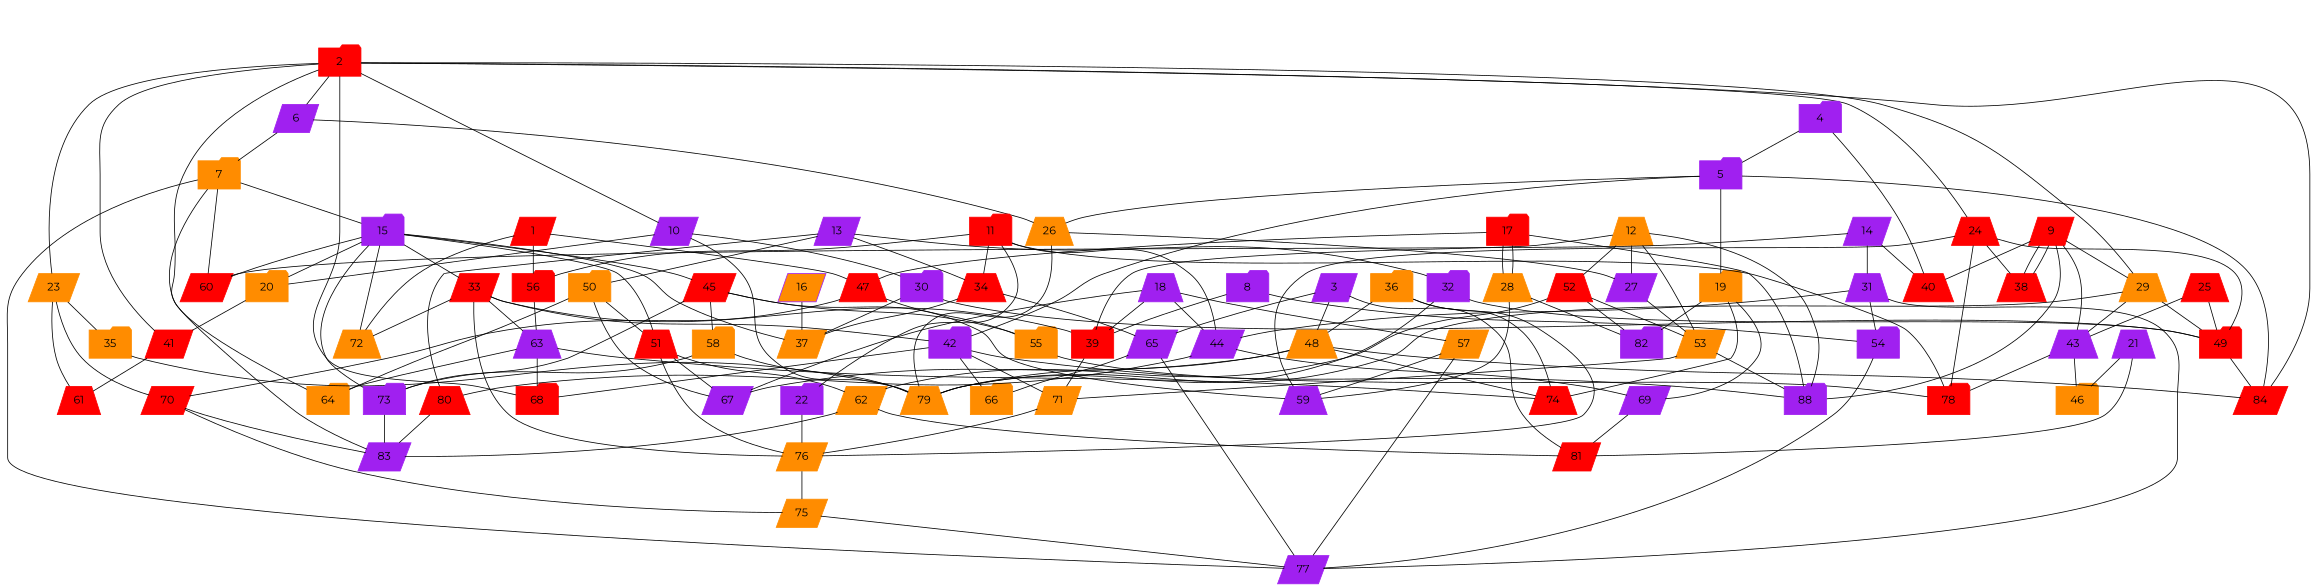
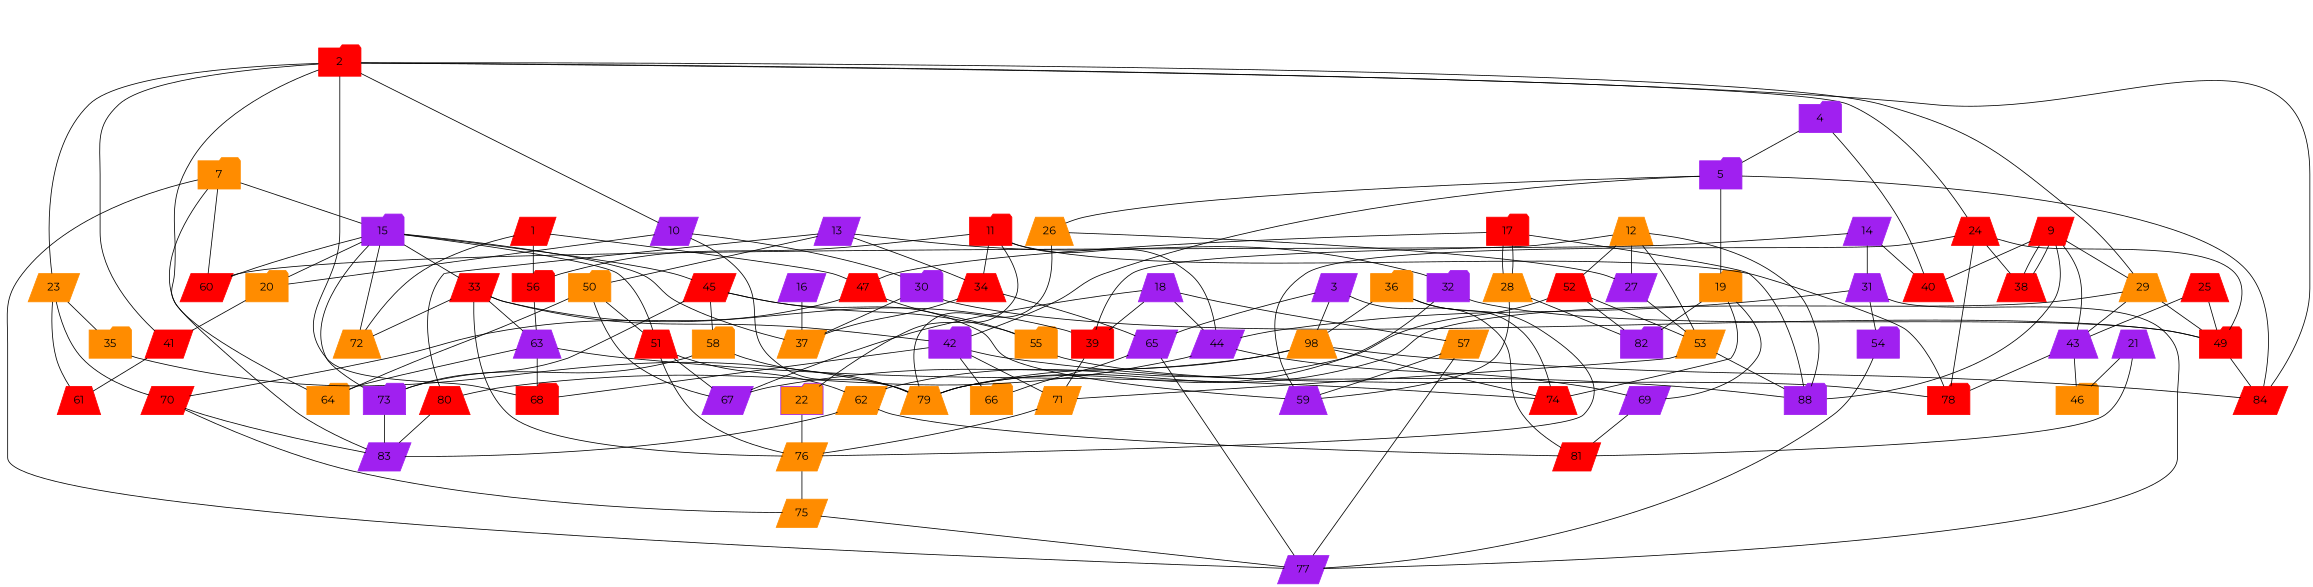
node "6": removed
node "16": fillcolor darkorange -> purple
node "8": removed
node "48": label "48" -> "98"
node "22": fillcolor purple -> darkorange
